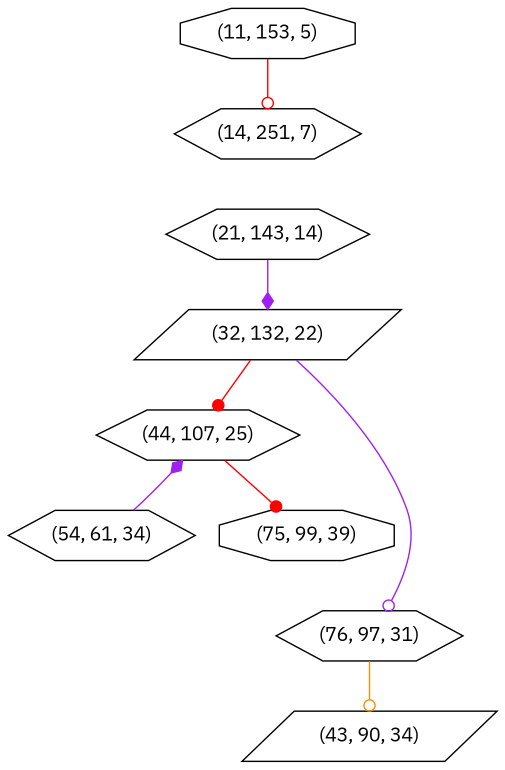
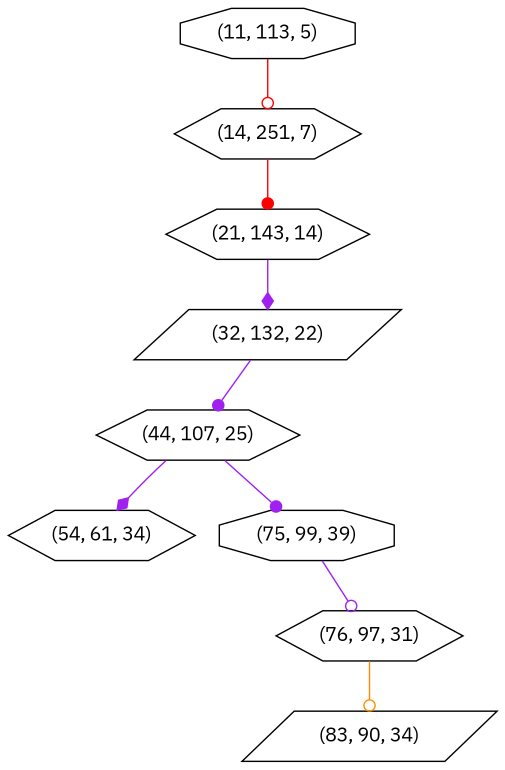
node "(11, 153, 5)": label "(11, 153, 5)" -> "(11, 113, 5)"
edge "(14, 251, 7)" -> "(21, 143, 14)": added
edge "(32, 132, 22)" -> "(44, 107, 25)": color red -> purple
edge "(32, 132, 22)" -> "(76, 97, 31)": now "(75, 99, 39)" -> "(76, 97, 31)"
edge "(44, 107, 25)" -> "(75, 99, 39)": color red -> purple
edge "(54, 61, 34)" -> "(44, 107, 25)": reversed
node "(43, 90, 34)": label "(43, 90, 34)" -> "(83, 90, 34)"
